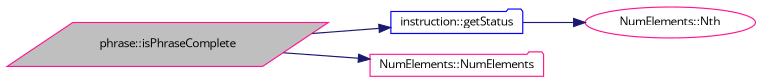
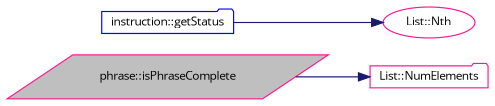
node "NumElements::Nth": label "NumElements::Nth" -> "List::Nth"
edge "phrase::isPhraseComplete" -> "instruction::getStatus": removed
node "NumElements::NumElements": label "NumElements::NumElements" -> "List::NumElements"
